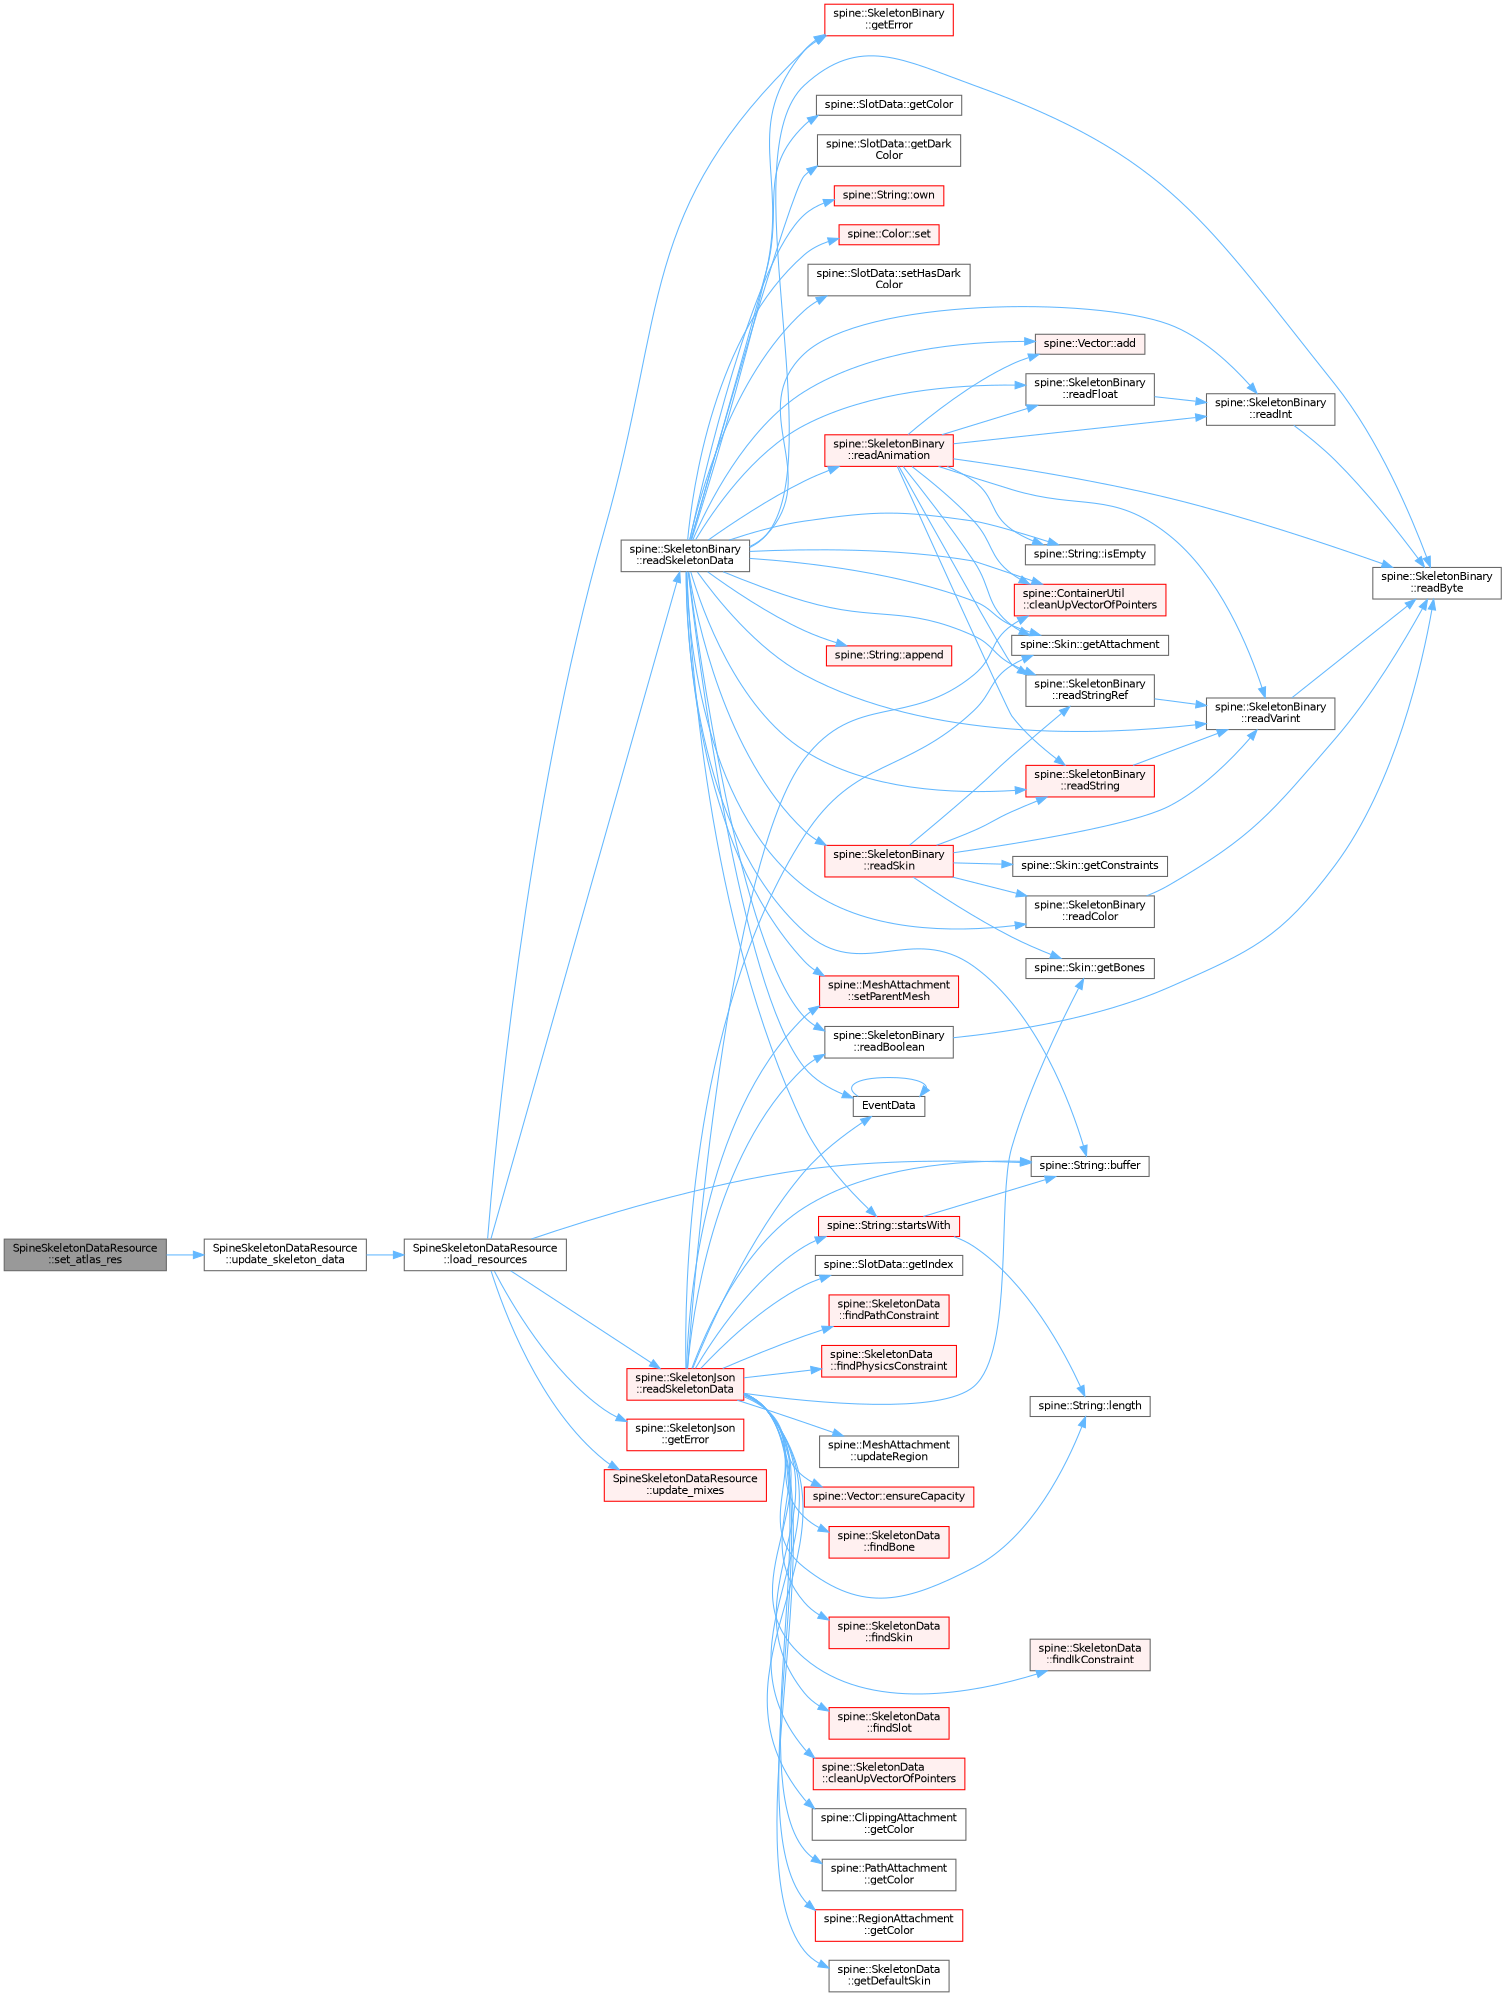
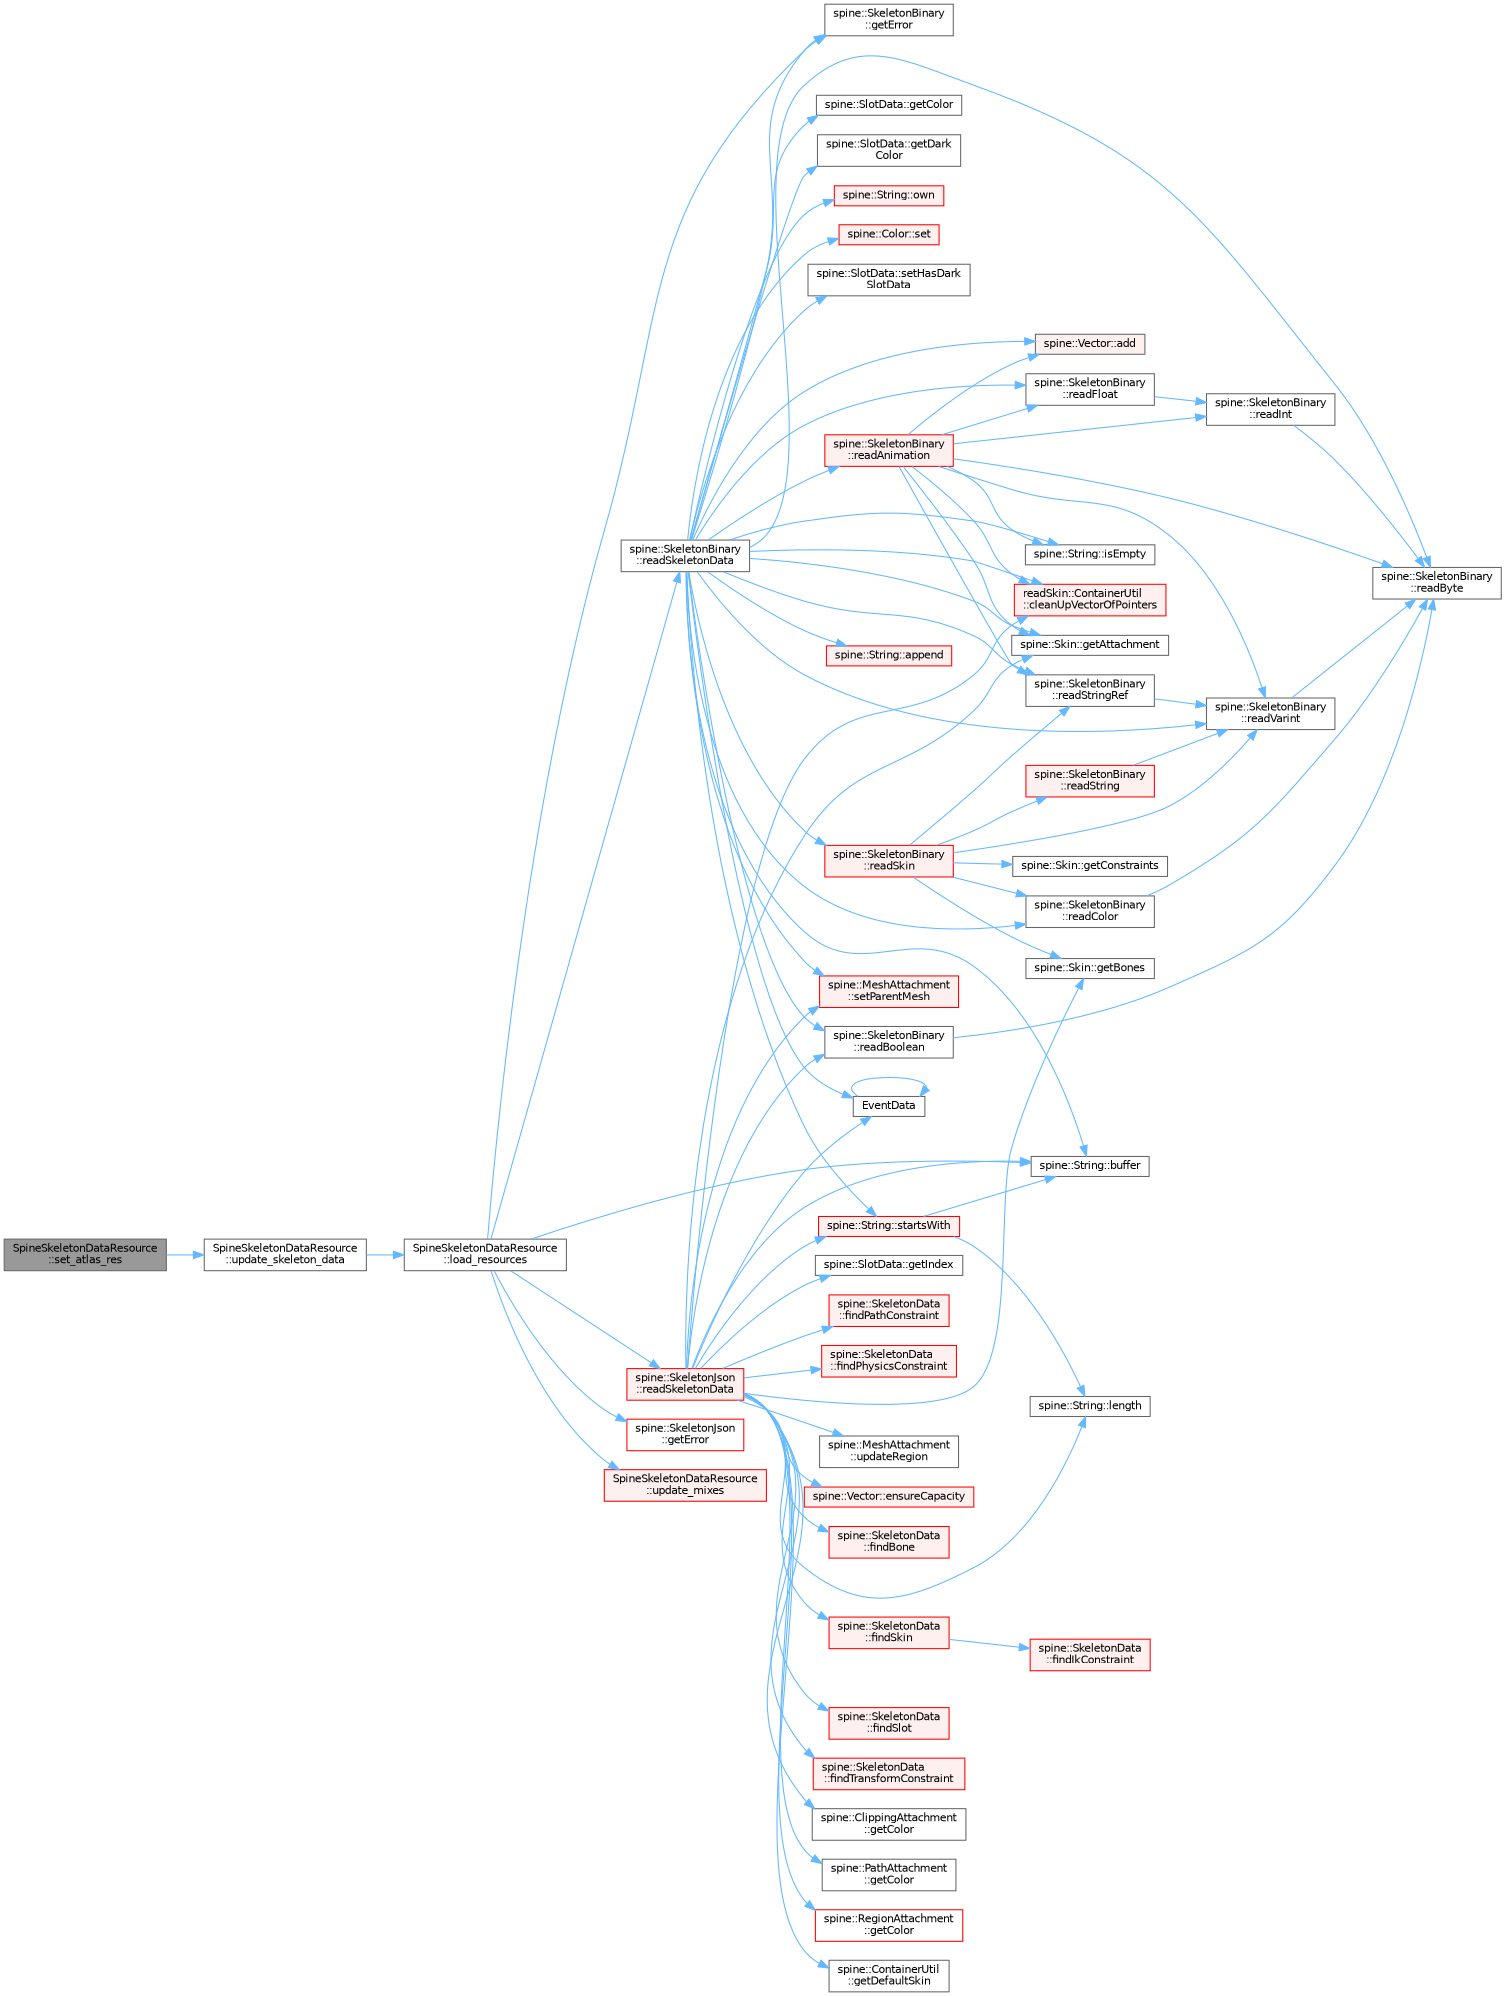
node "spine::SkeletonBinary ::getError": color red -> grey40
node "spine::SlotData::setHasDark Color": label "spine::SlotData::setHasDark Color" -> "spine::SlotData::setHasDark SlotData"
edge "spine::SkeletonBinary ::readSkeletonData" -> "spine::SkeletonBinary ::readInt": removed
node "spine::ContainerUtil ::cleanUpVectorOfPointers": label "spine::ContainerUtil ::cleanUpVectorOfPointers" -> "readSkin::ContainerUtil ::cleanUpVectorOfPointers"
edge "spine::SkeletonBinary ::readAnimation" -> "spine::SkeletonBinary ::readString": removed
edge "spine::SkeletonBinary ::readSkeletonData" -> "spine::SkeletonBinary ::readString": removed
edge "spine::SkeletonJson ::readSkeletonData" -> "spine::SkeletonData ::findIkConstraint": now "spine::SkeletonData ::findSkin" -> "spine::SkeletonData ::findIkConstraint"
node "spine::SkeletonData ::findIkConstraint": color grey40 -> red
node "spine::SkeletonData ::cleanUpVectorOfPointers": label "spine::SkeletonData ::cleanUpVectorOfPointers" -> "spine::SkeletonData ::findTransformConstraint"
node "spine::SkeletonData ::getDefaultSkin": label "spine::SkeletonData ::getDefaultSkin" -> "spine::ContainerUtil ::getDefaultSkin"
